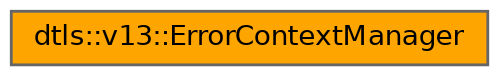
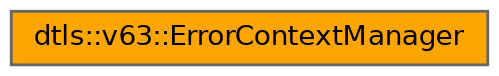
node "dtls::v13::ErrorContextManager": label "dtls::v13::ErrorContextManager" -> "dtls::v63::ErrorContextManager"
